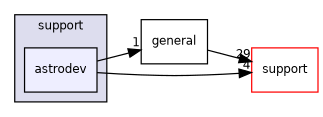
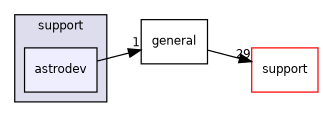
edge "astrodev" -> "support": removed
